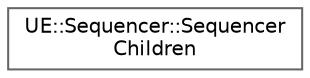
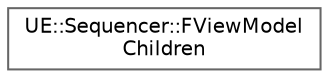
node "UE::Sequencer::Sequencer Children": label "UE::Sequencer::Sequencer Children" -> "UE::Sequencer::FViewModel Children"
